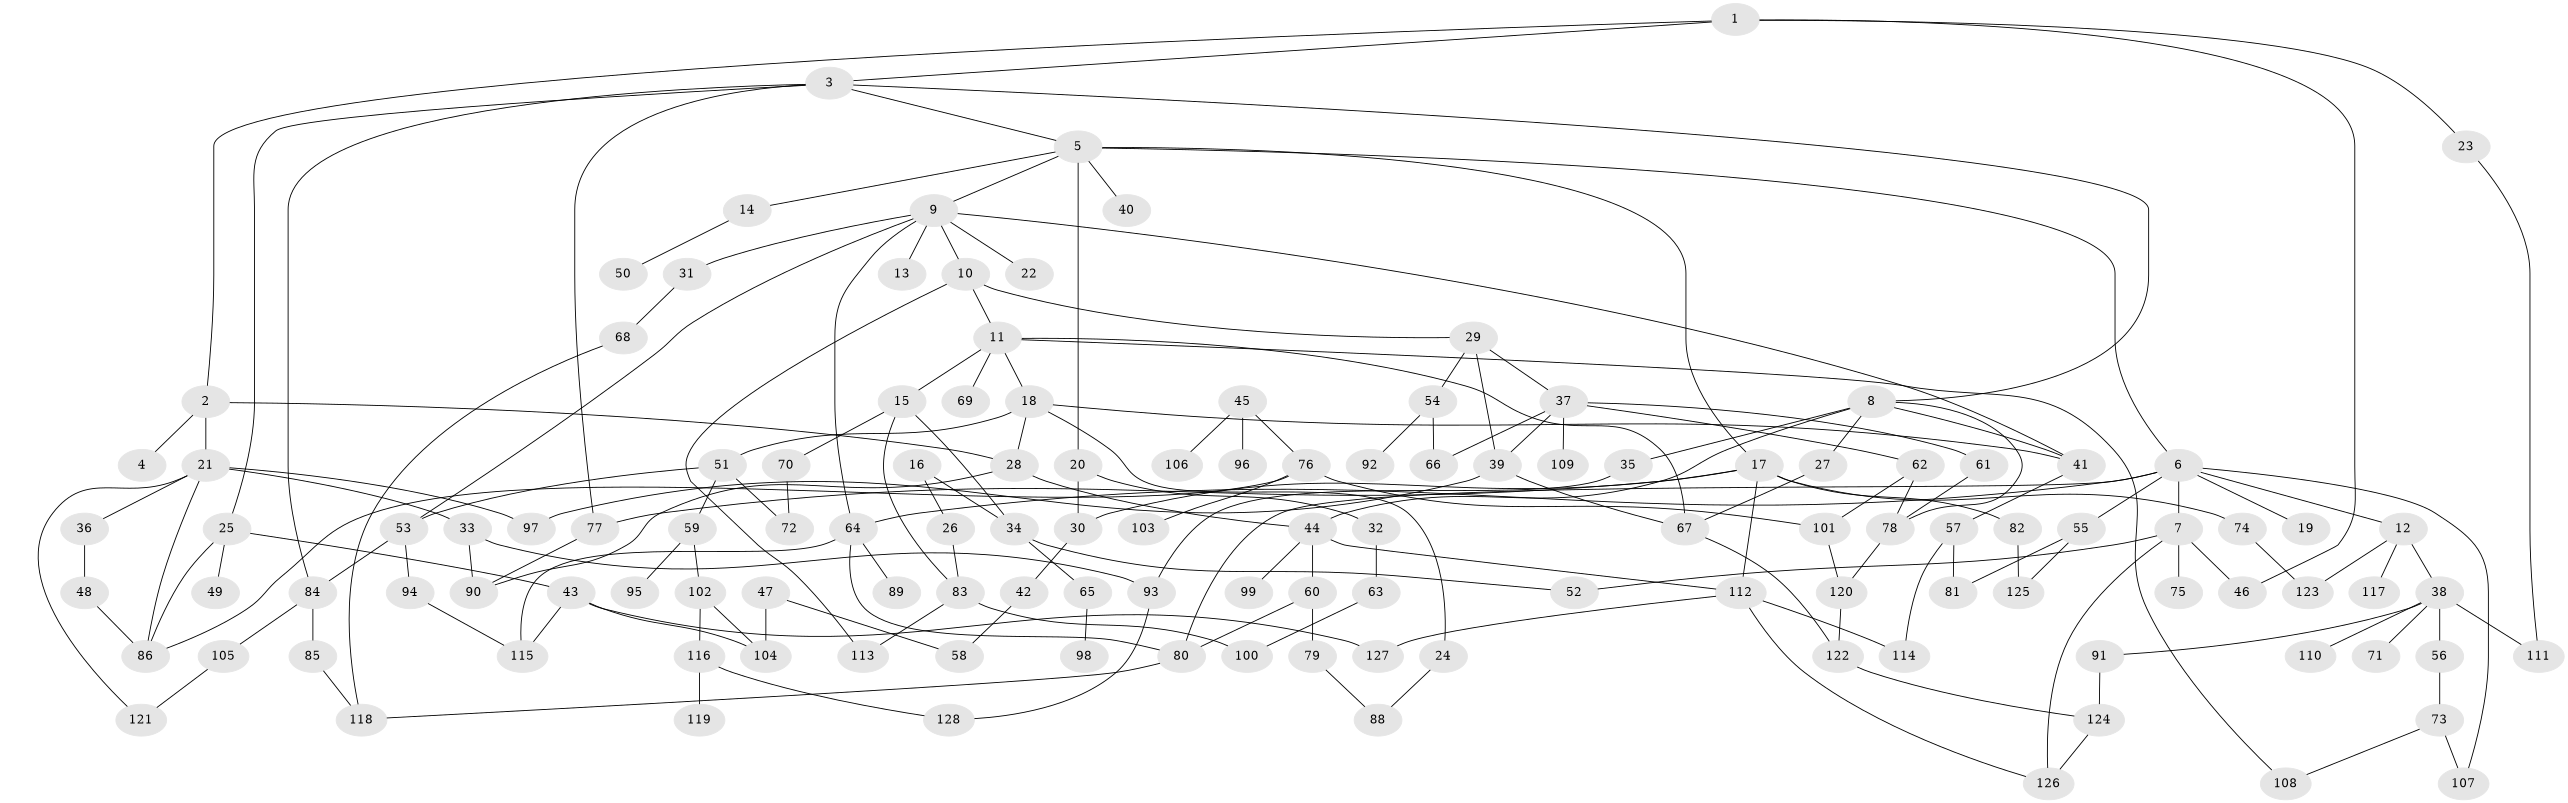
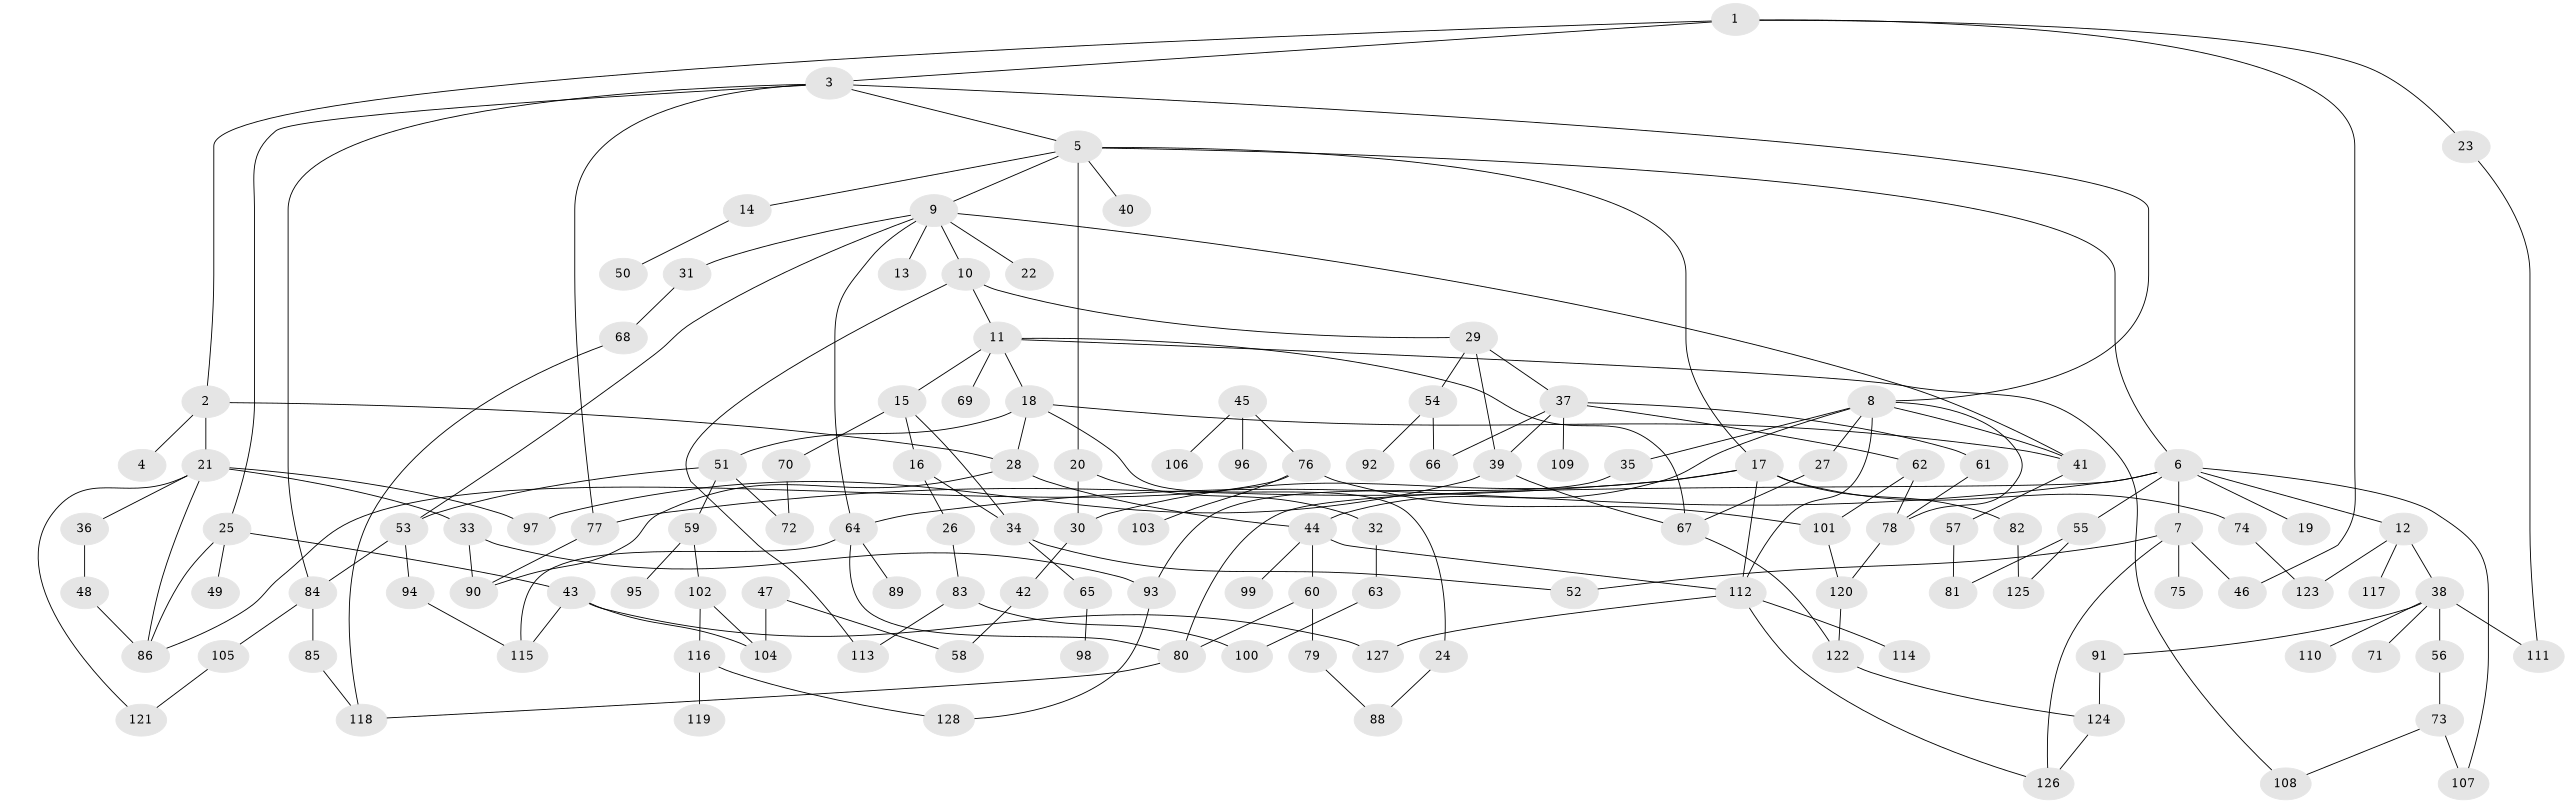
edge "8" -- "112": added
edge "15" -- "83": now "15" -- "16"
edge "57" -- "114": removed
